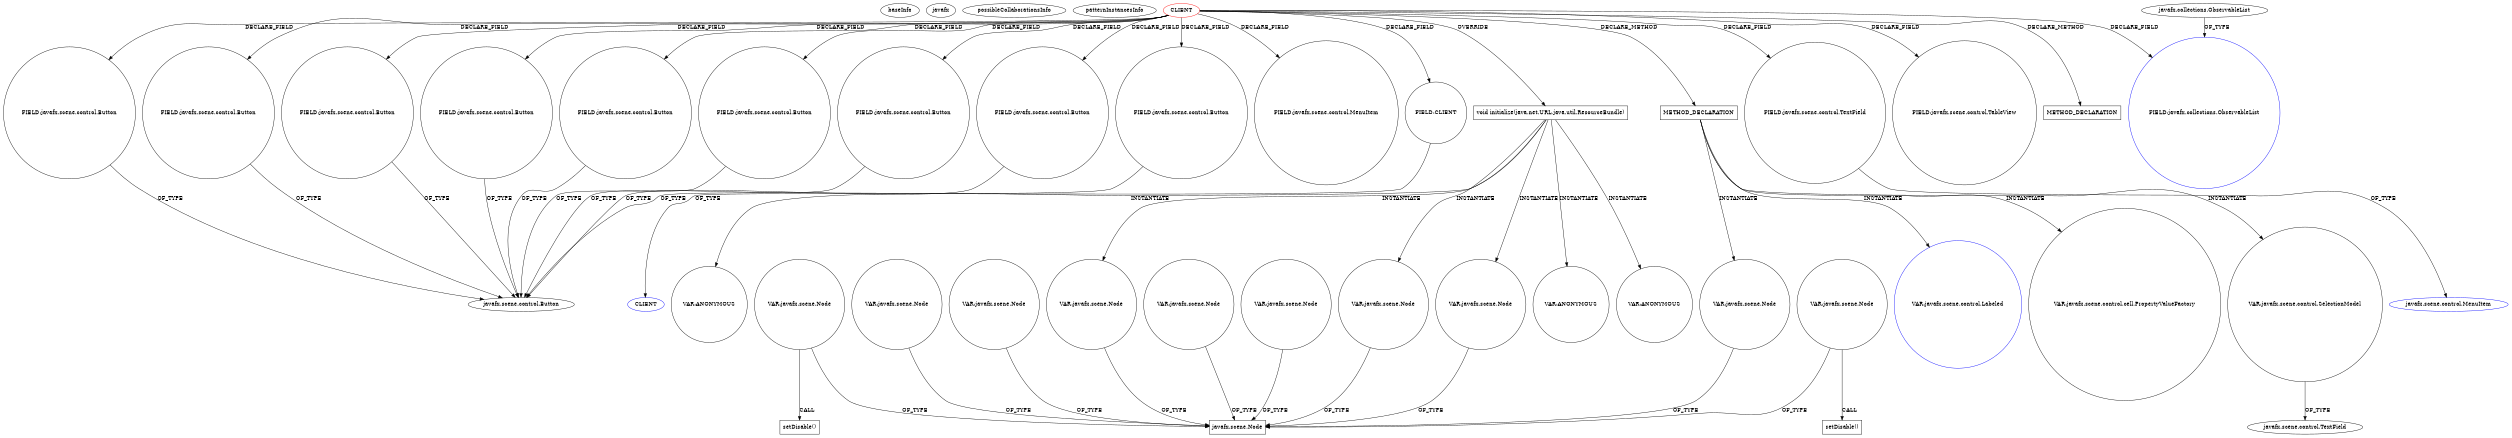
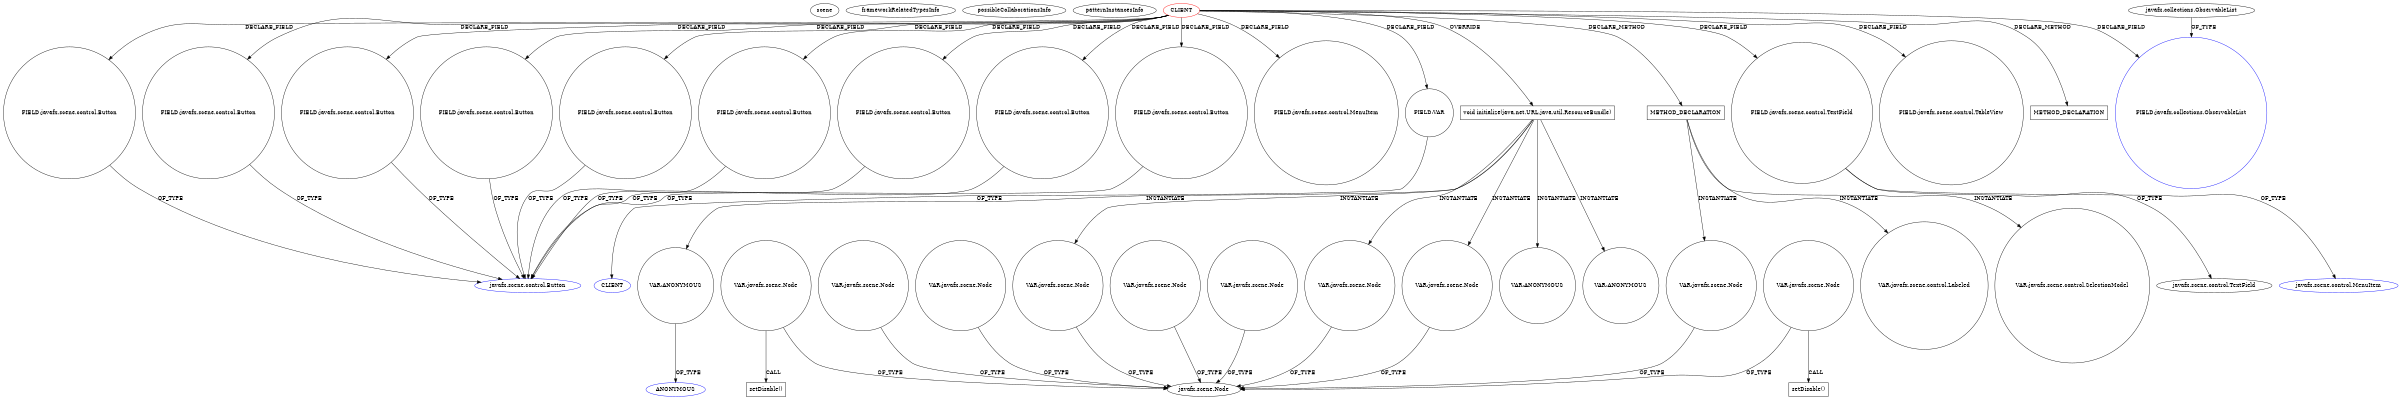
node "baseInfo": label "baseInfo" -> "scene"
node "javafx": label "javafx" -> "frameworkRelatedTypesInfo"
node "FIELD:CLIENT": label "FIELD:CLIENT" -> "FIELD:VAR"
node "javafx.scene.control.Button": color black -> blue
node "VAR:javafx.scene.control.Labeled": color blue -> black
node "VAR:javafx.scene.control.cell.PropertyValueFactory": removed
node "ANONYMOUS": added
edge "VAR:javafx.scene.control.SelectionModel" -> "javafx.scene.control.TextField": now "FIELD:javafx.scene.control.TextField" -> "javafx.scene.control.TextField"
node "javafx.scene.Node": shape box -> ellipse
